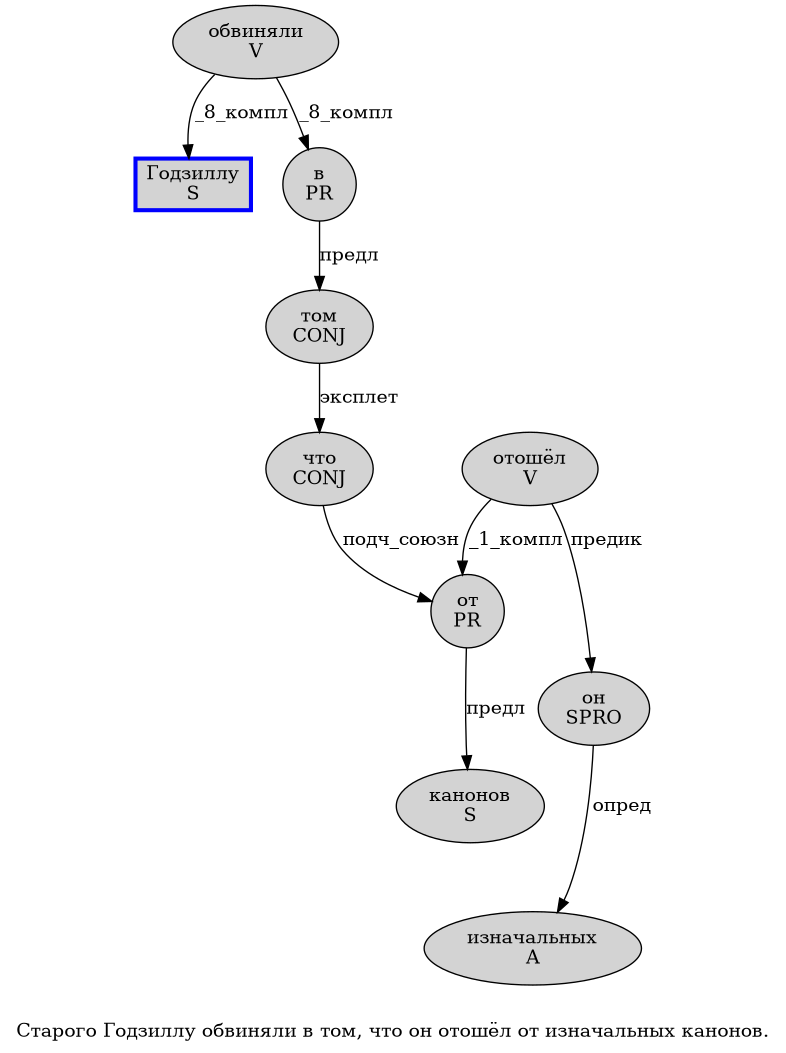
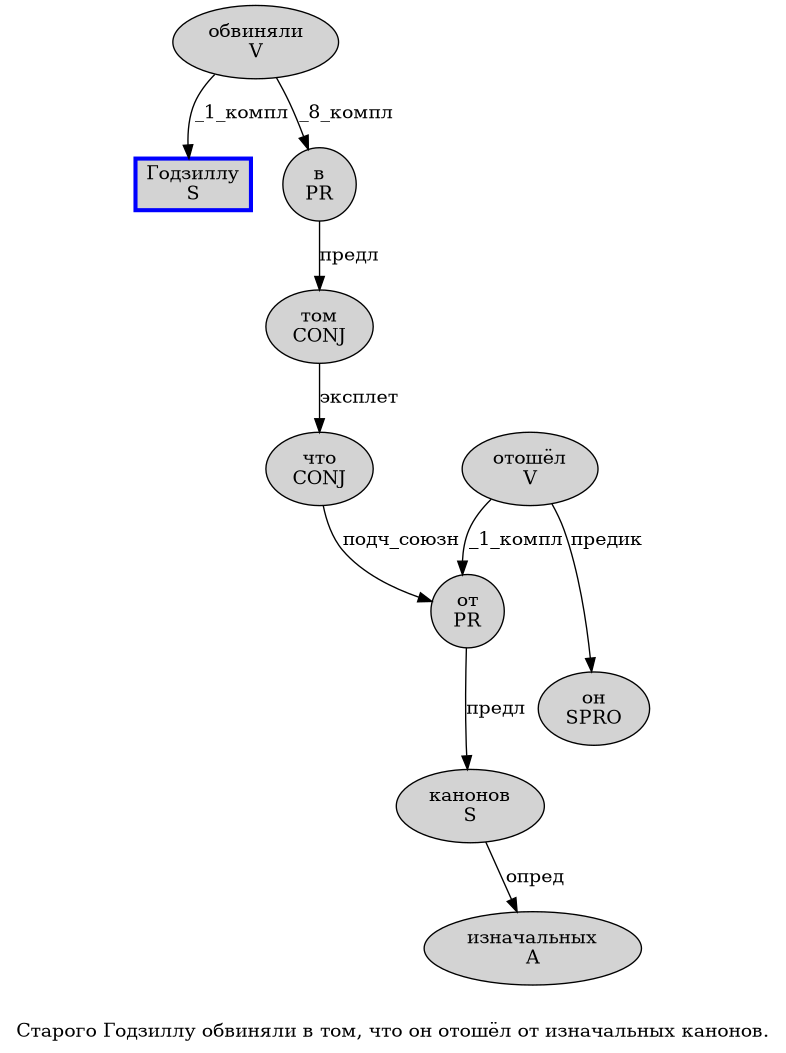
edge "обвиняли V" -> "Годзиллу S": label "_8_компл" -> "_1_компл"
edge "он SPRO" -> "изначальных A": now "канонов S" -> "изначальных A"
